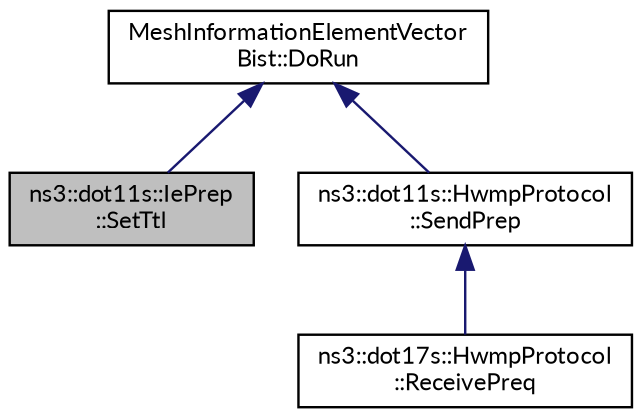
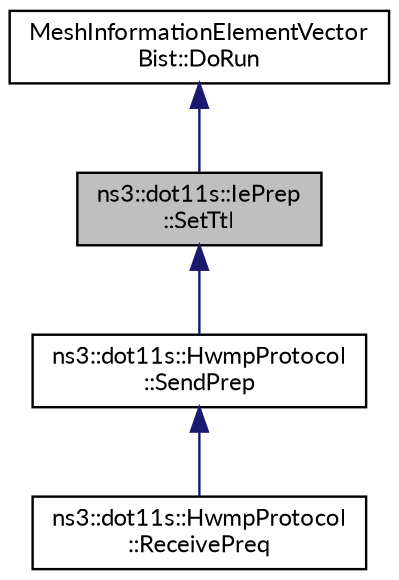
edge "ns3::dot11s::HwmpProtocol ::SendPrep" -> "MeshInformationElementVector Bist::DoRun": now "ns3::dot11s::HwmpProtocol ::SendPrep" -> "ns3::dot11s::IePrep ::SetTtl"
node "ns3::dot17s::HwmpProtocol ::ReceivePreq": label "ns3::dot17s::HwmpProtocol ::ReceivePreq" -> "ns3::dot11s::HwmpProtocol ::ReceivePreq"
